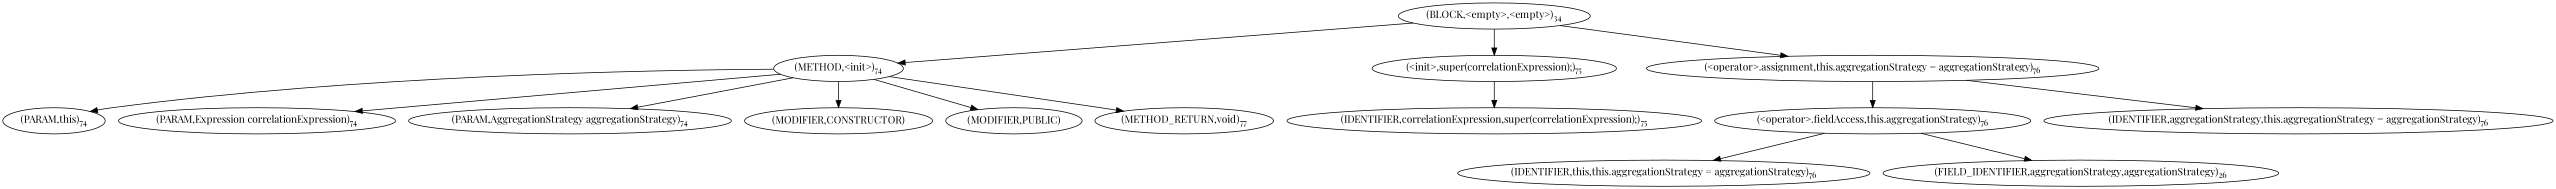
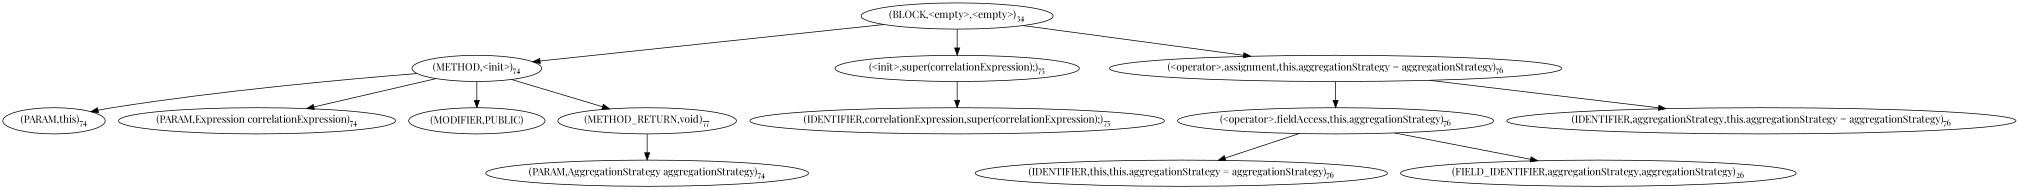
edge "(METHOD,<init>)" -> "(PARAM,AggregationStrategy aggregationStrategy)": now "(METHOD_RETURN,void)" -> "(PARAM,AggregationStrategy aggregationStrategy)"
node "(MODIFIER,CONSTRUCTOR)": removed
